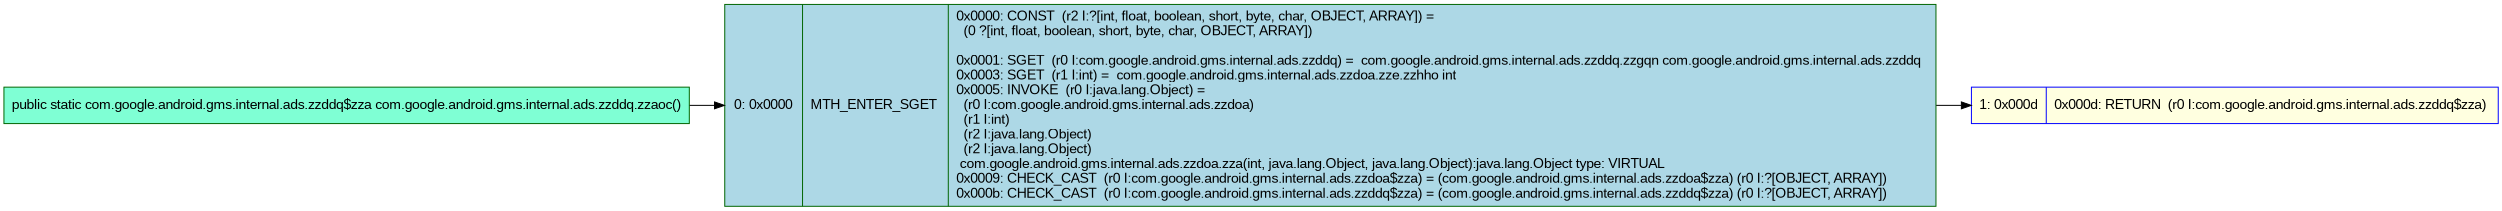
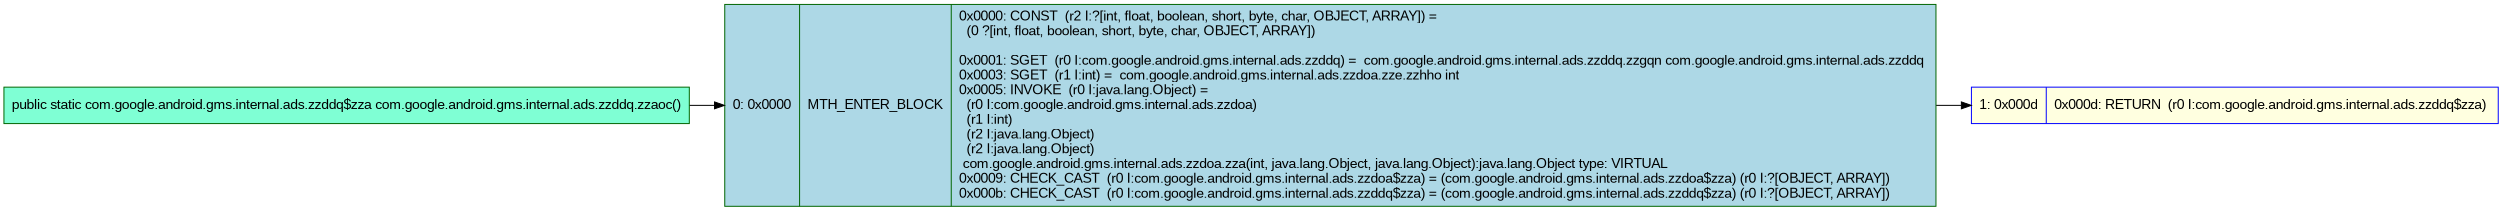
node "0: 0x0000": text "MTH_ENTER_SGET" -> "MTH_ENTER_BLOCK"
